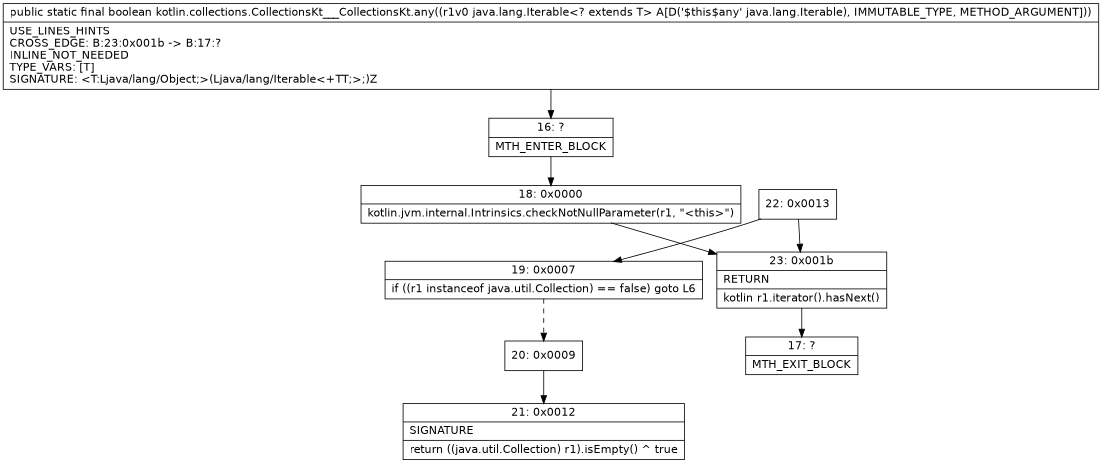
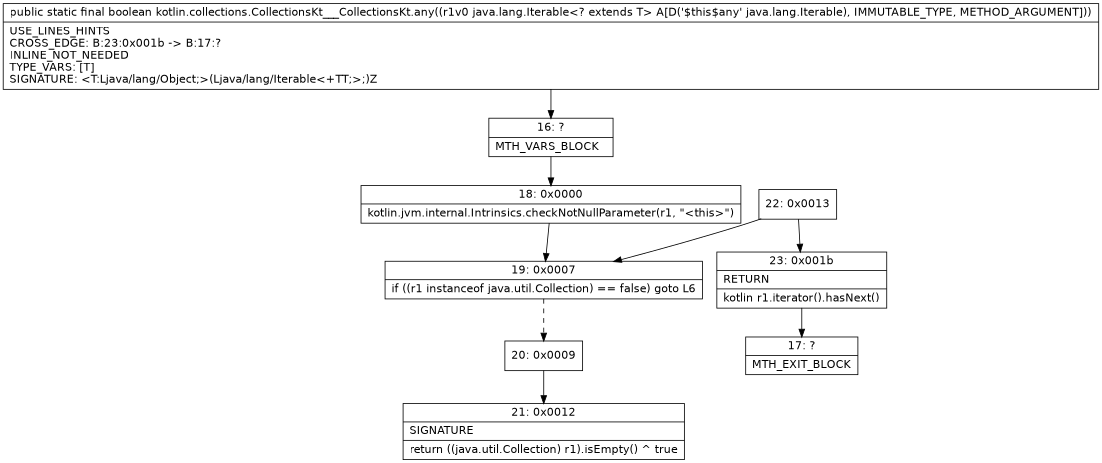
node "16: ?": text "MTH_ENTER_BLOCK" -> "MTH_VARS_BLOCK"
edge "18: 0x0000" -> "23: 0x001b": now "18: 0x0000" -> "19: 0x0007"
